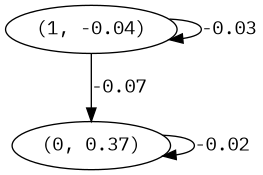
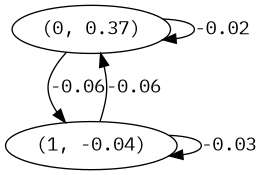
edge "(0, 0.37)" -> "(1, -0.04)": added, label "-0.06"
edge "(1, -0.04)" -> "(0, 0.37)": label "-0.07" -> "-0.06"
